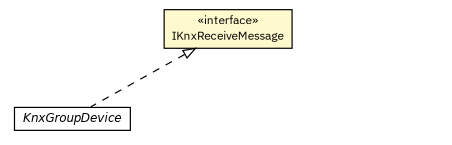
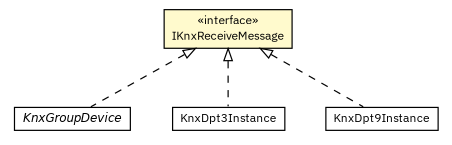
node "KnxDpt3Instance": added
node "KnxDpt9Instance": added
